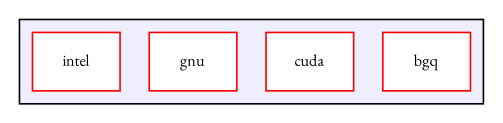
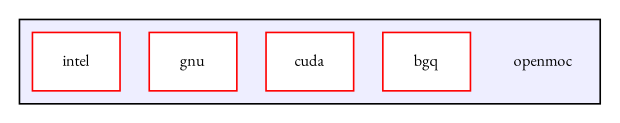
node "openmoc": added
